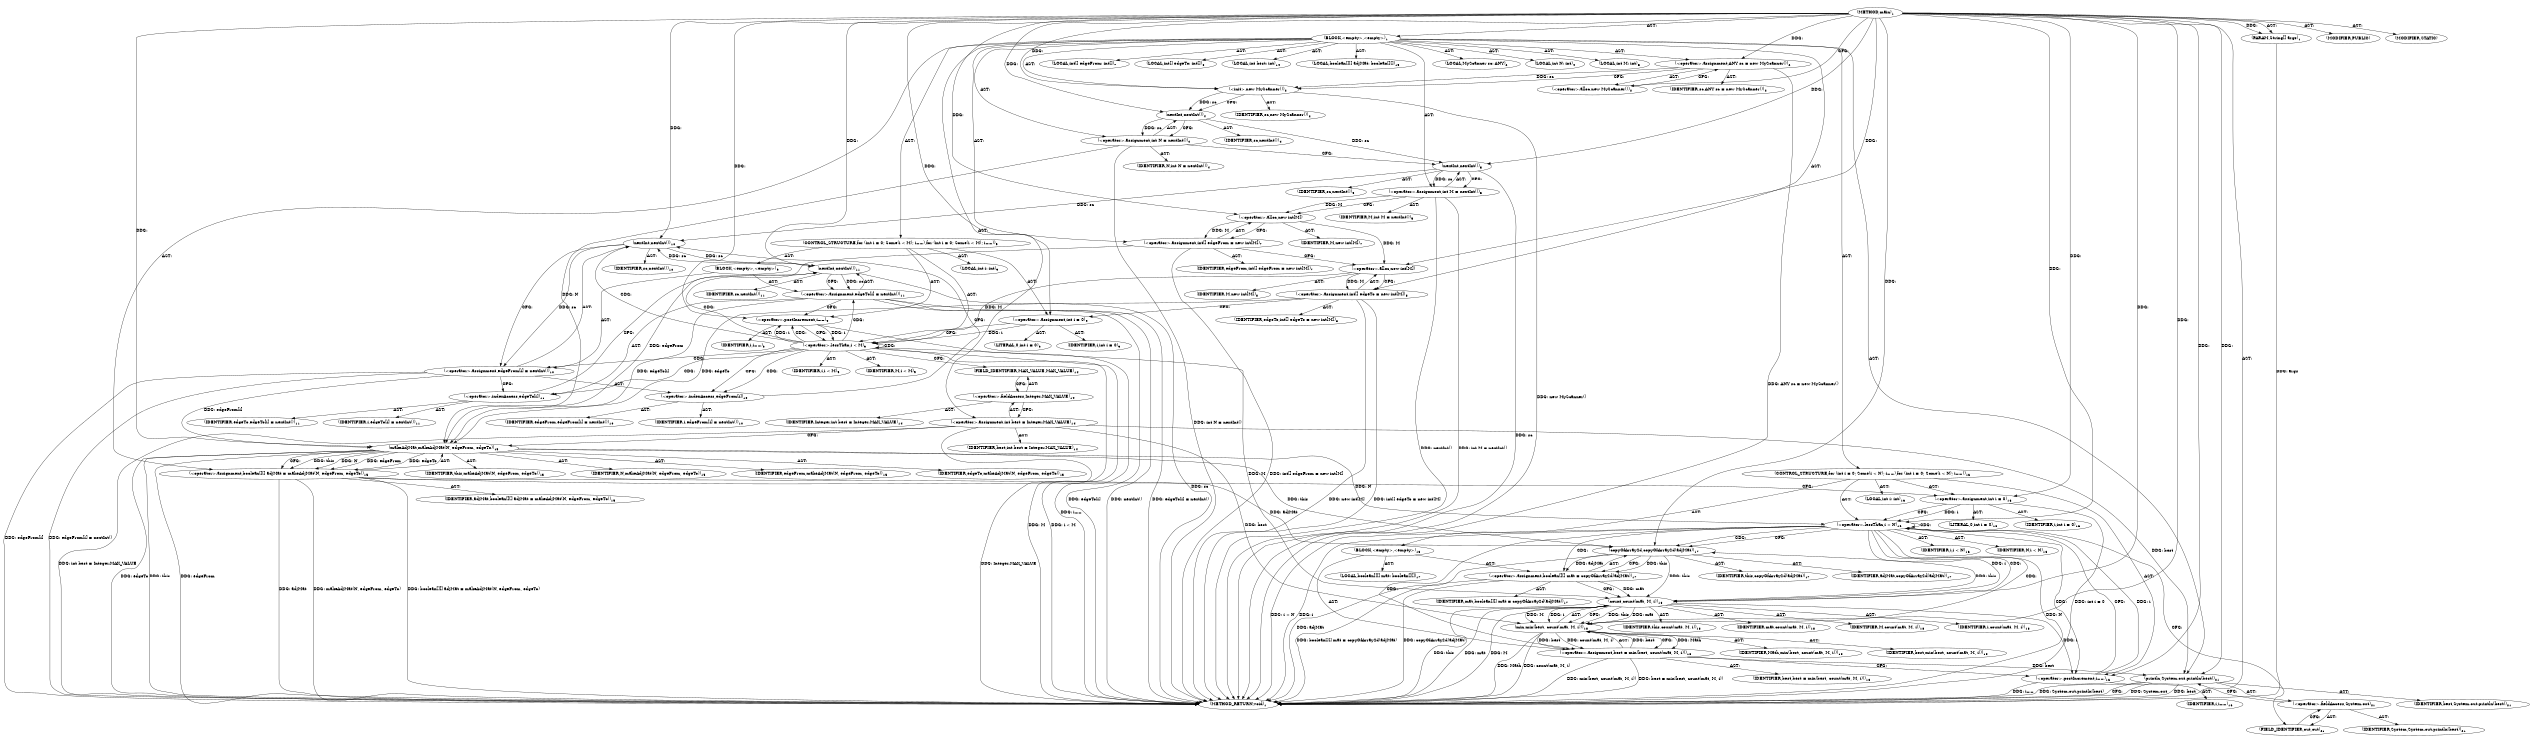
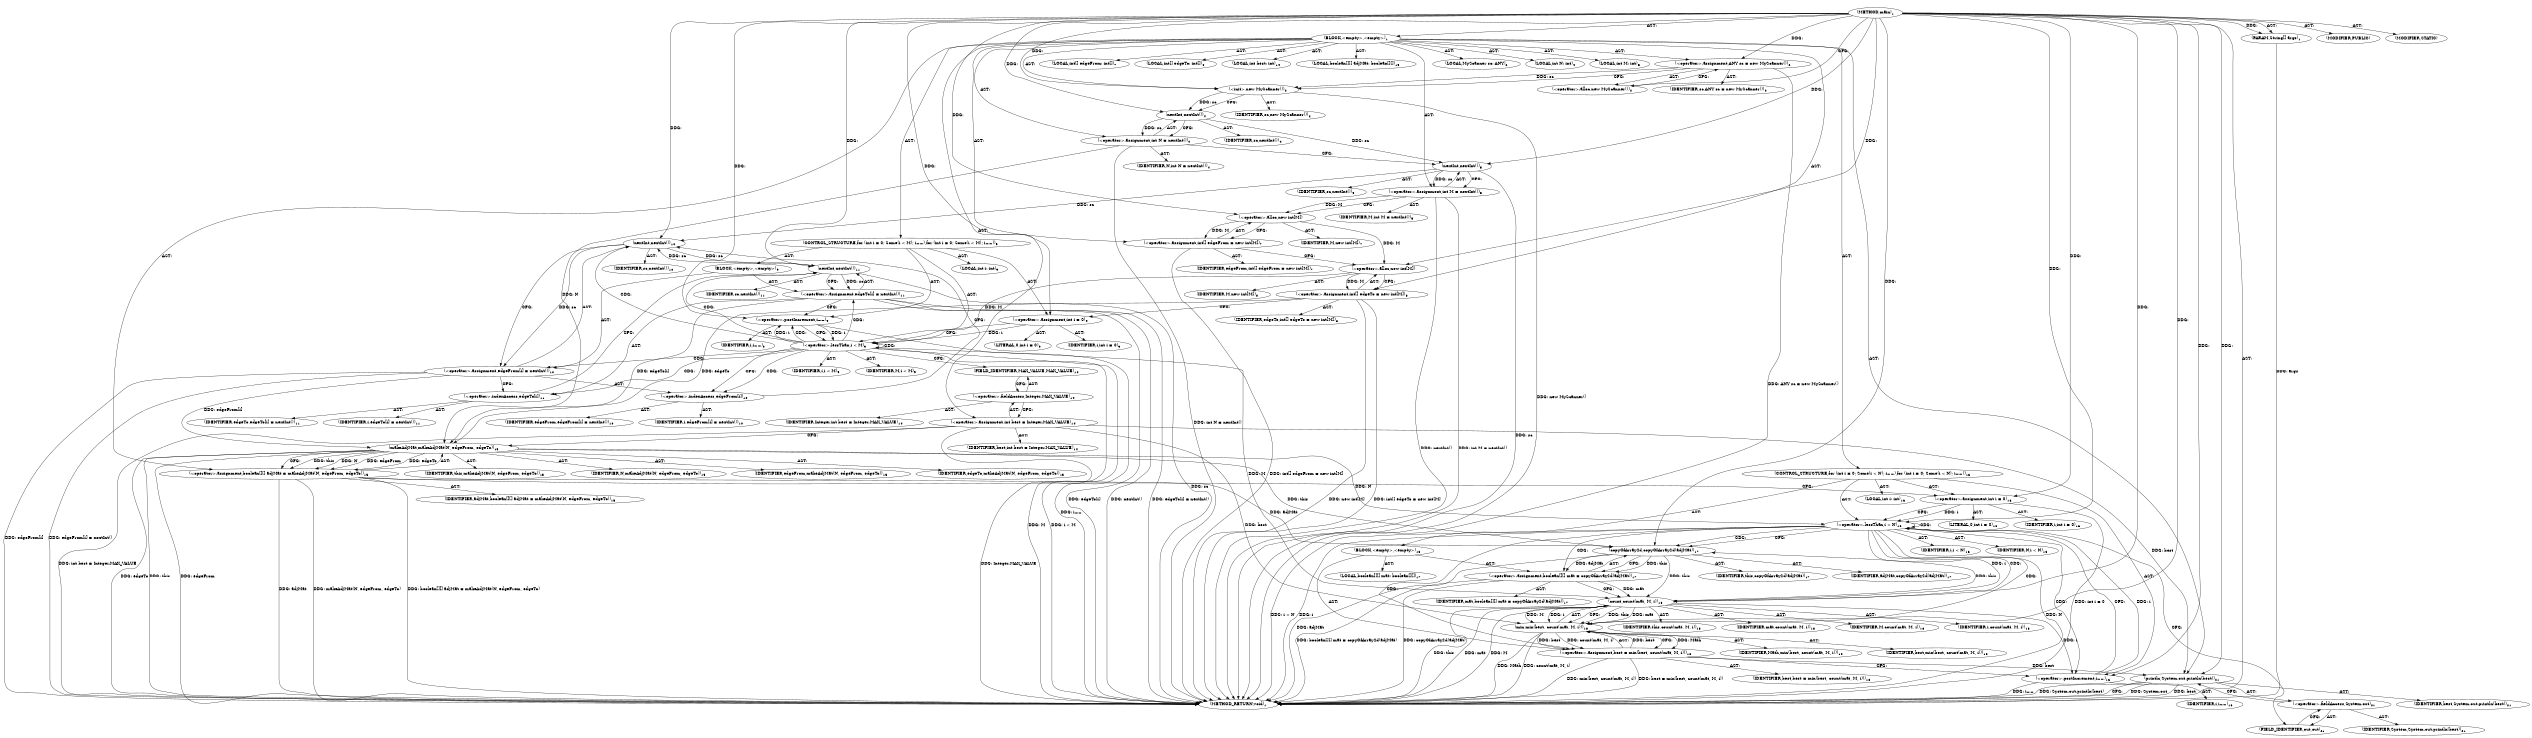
edge "(METHOD,main)" -> "(makeAdjMat,makeAdjMat(N, edgeFrom, edgeTo))": removed, label "DDG:"
edge "(<operator>.assignment,int[] edgeFrom = new int[M])" -> "(makeAdjMat,makeAdjMat(N, edgeFrom, edgeTo))": removed, label "DDG: edgeFrom"
